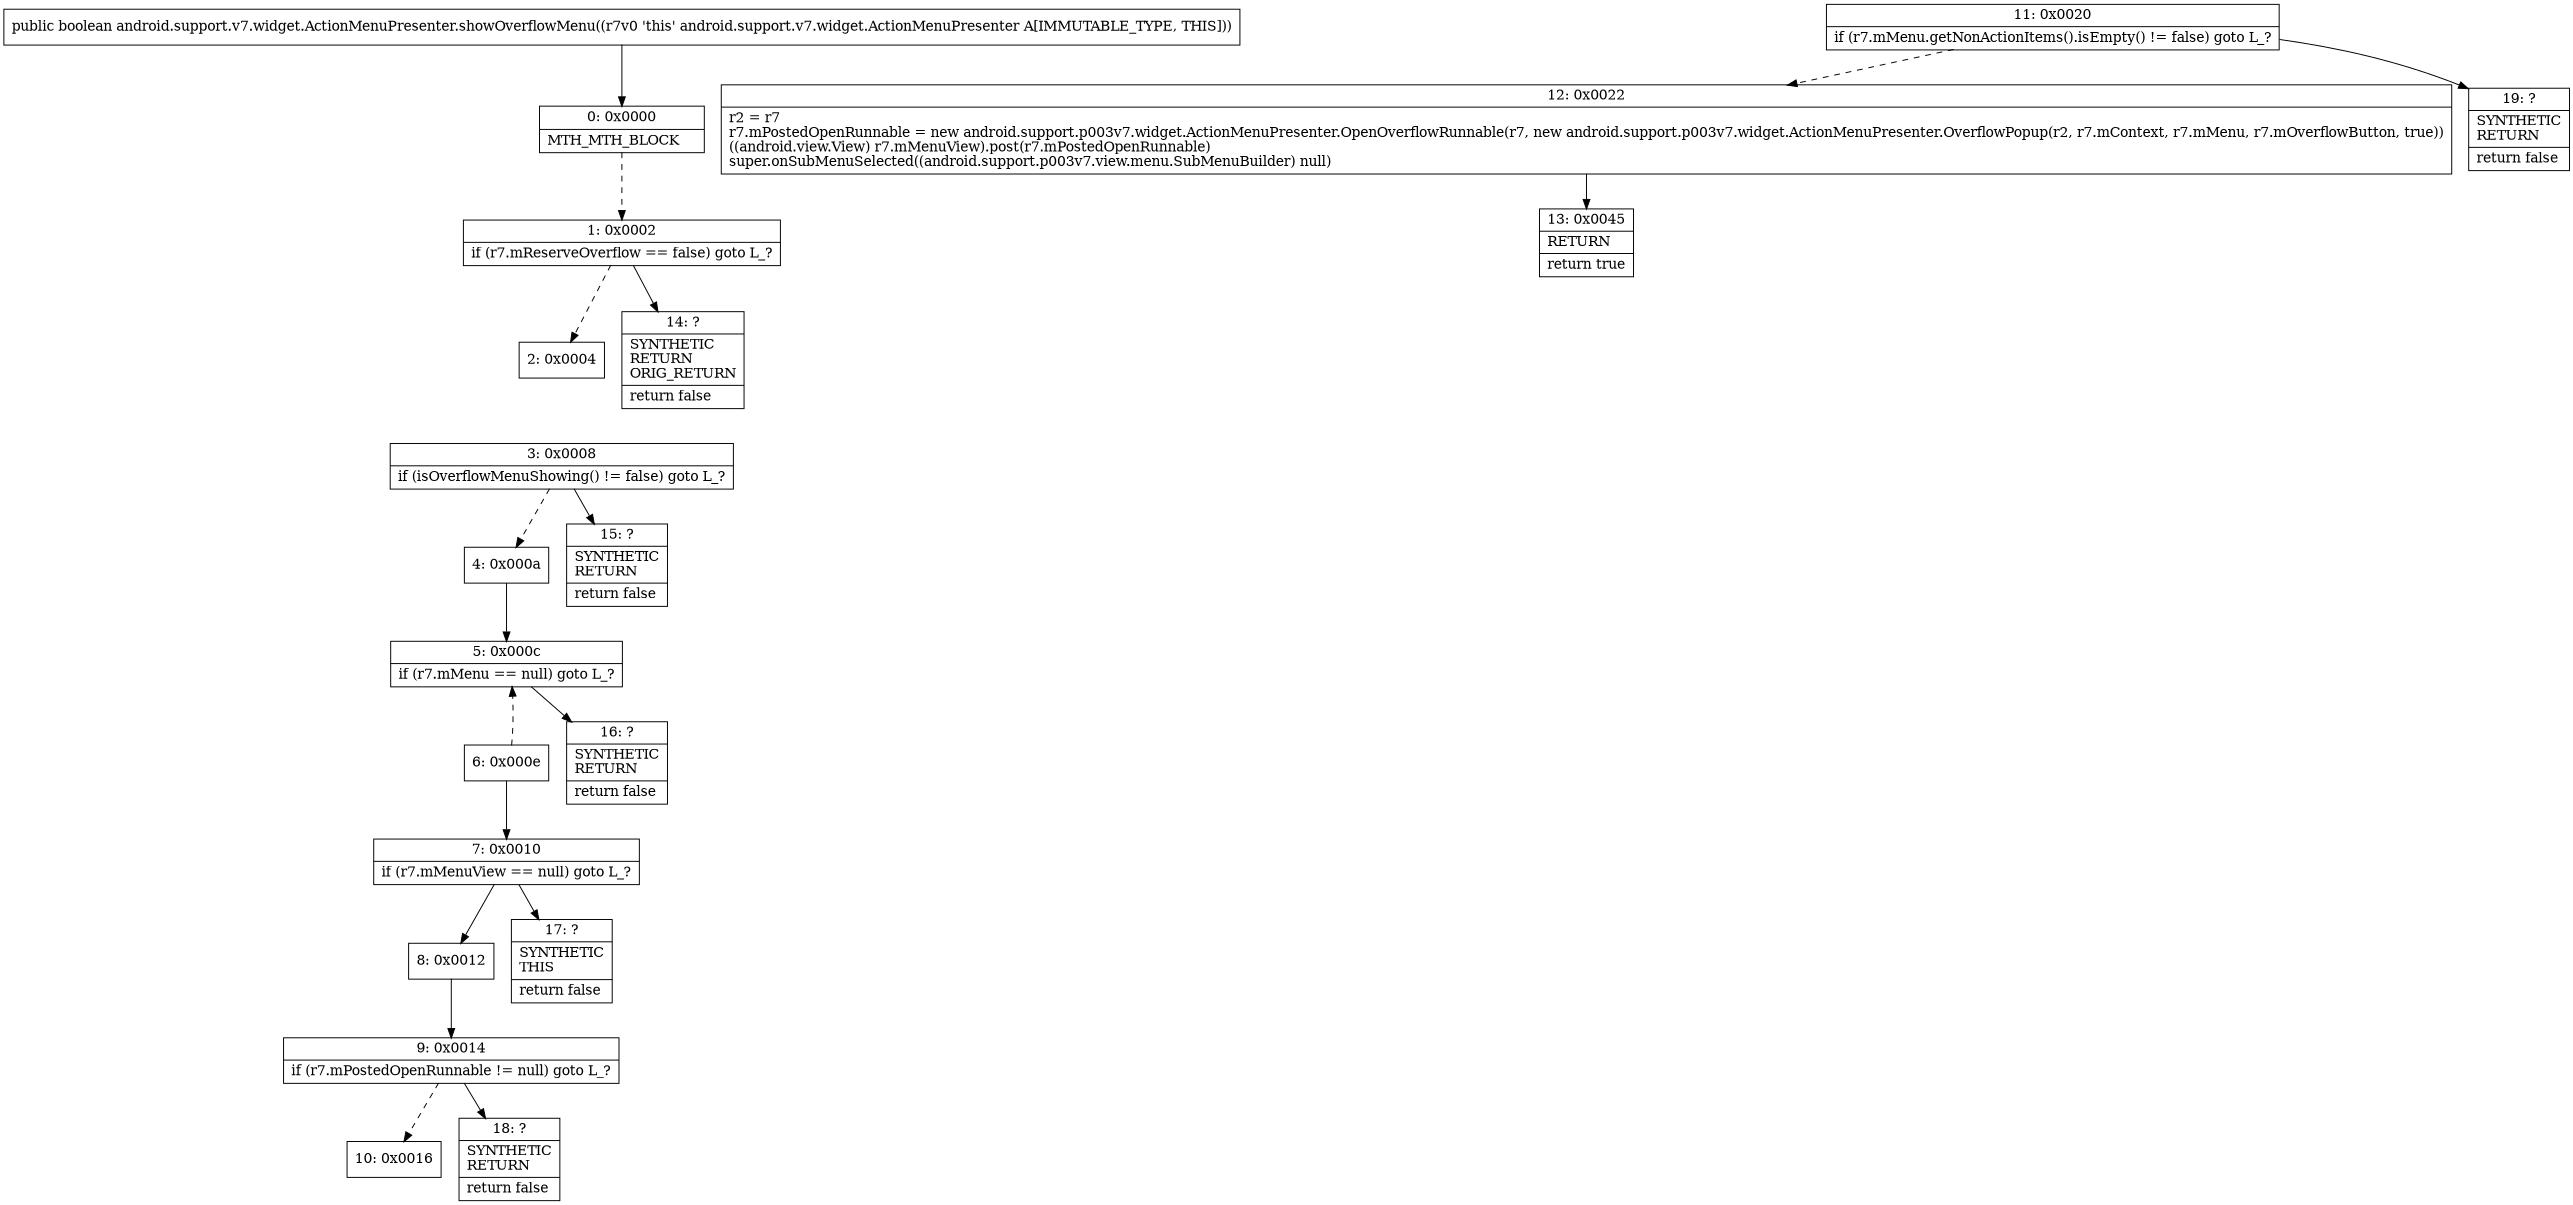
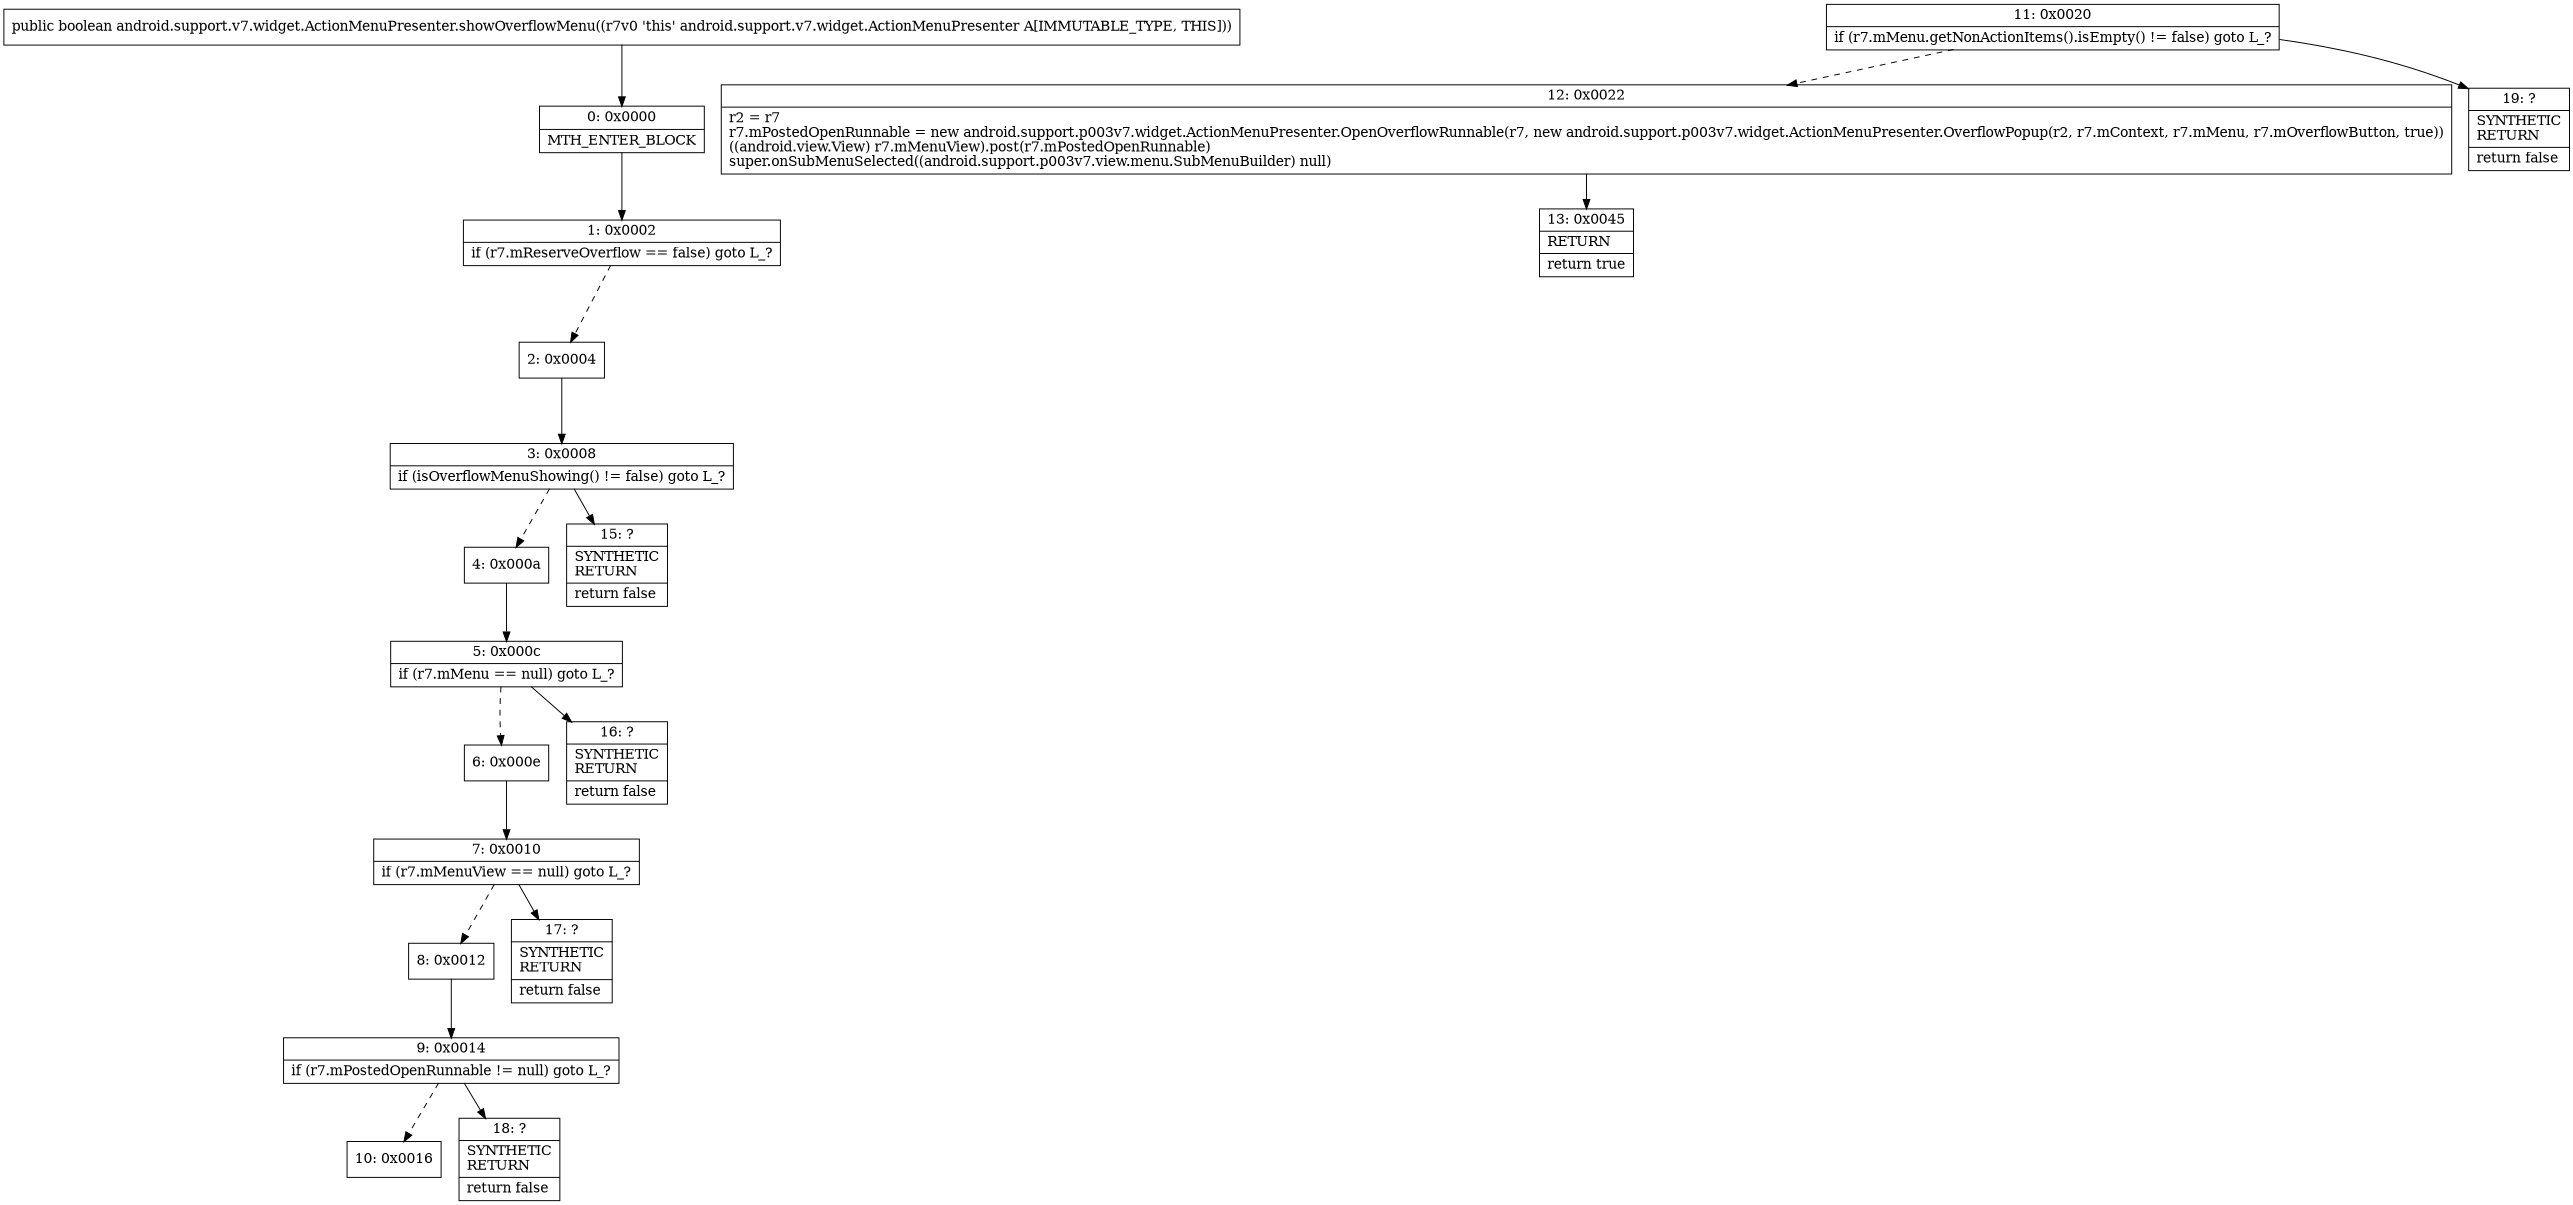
node "0: 0x0000": text "MTH_MTH_BLOCK" -> "MTH_ENTER_BLOCK"
edge "0: 0x0000" -> "1: 0x0002": style dashed -> solid
node "14: ?": removed
edge "2: 0x0004" -> "3: 0x0008": added
edge "6: 0x000e" -> "5: 0x000c": reversed
edge "7: 0x0010" -> "8: 0x0012": style solid -> dashed
node "17: ?": text "THIS" -> "RETURN"
